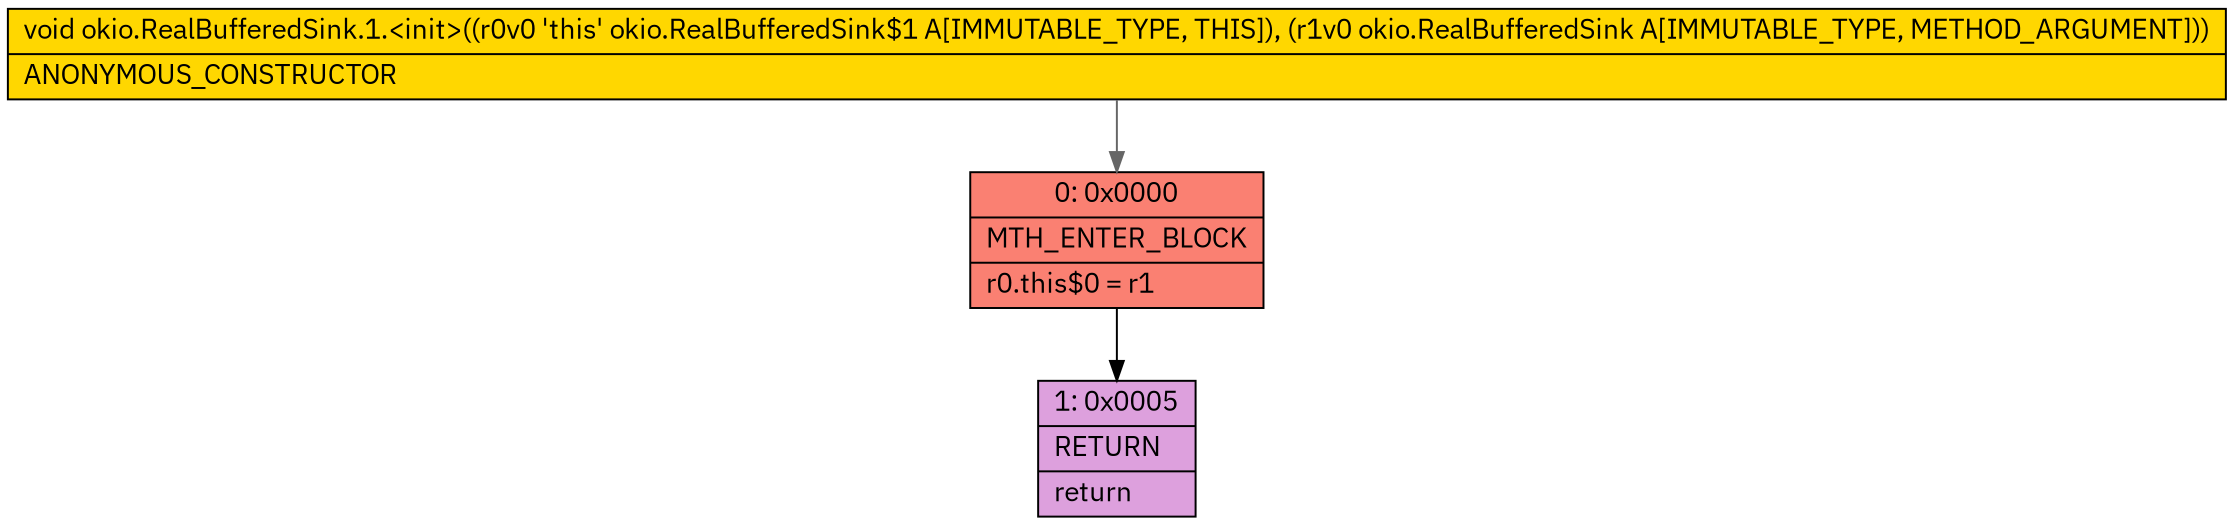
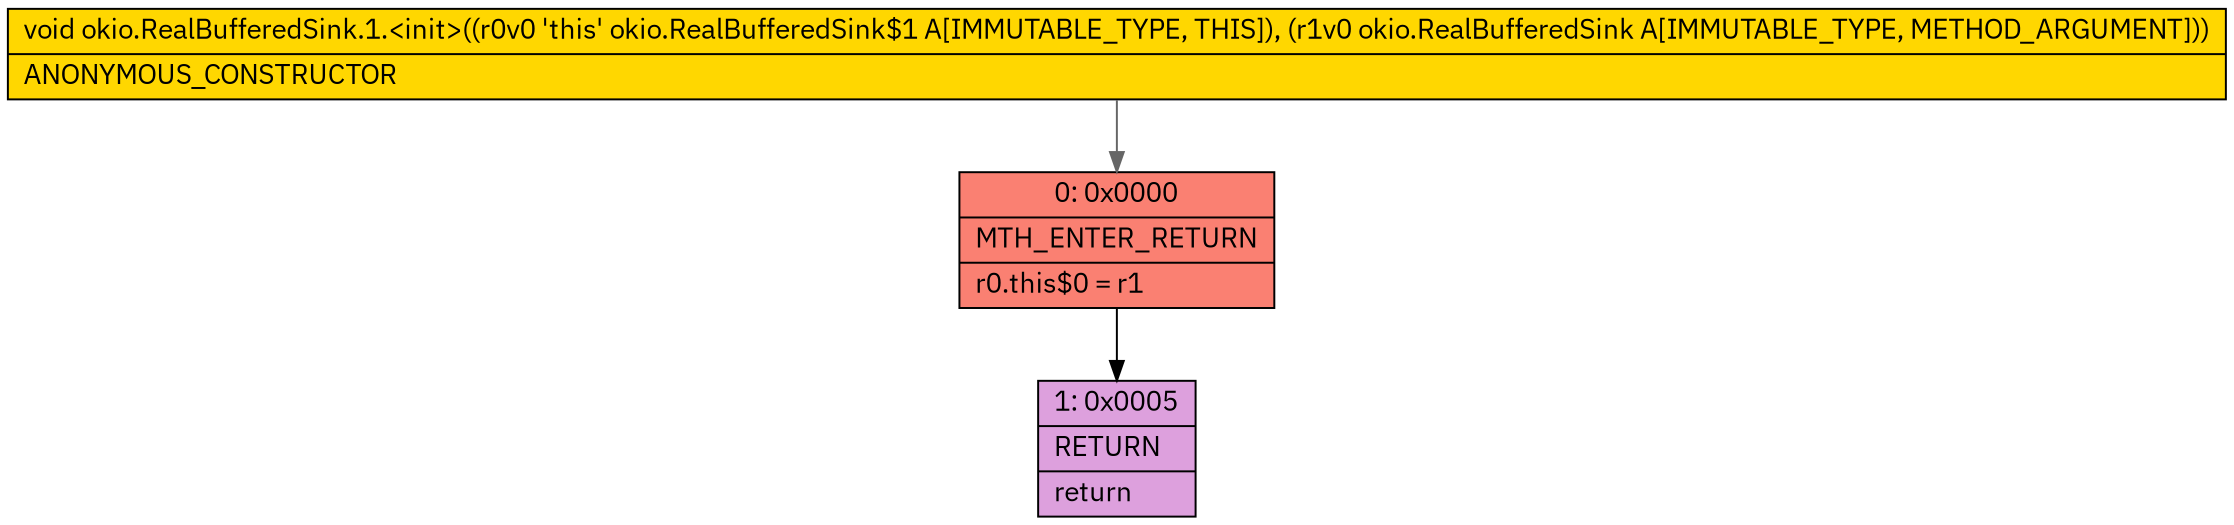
node "0: 0x0000": text "MTH_ENTER_BLOCK" -> "MTH_ENTER_RETURN"
